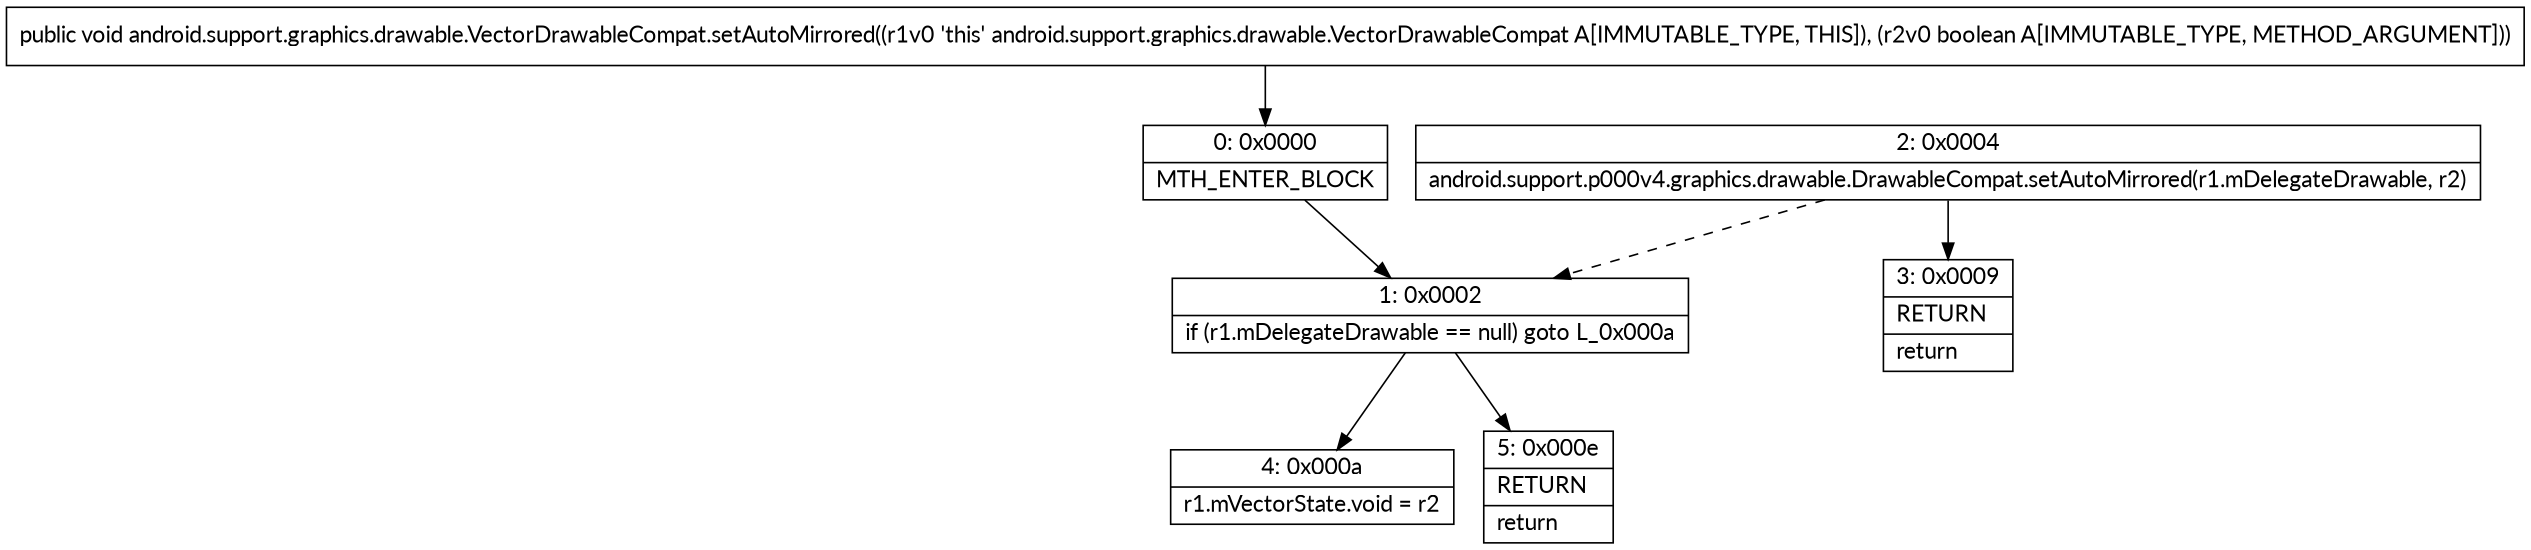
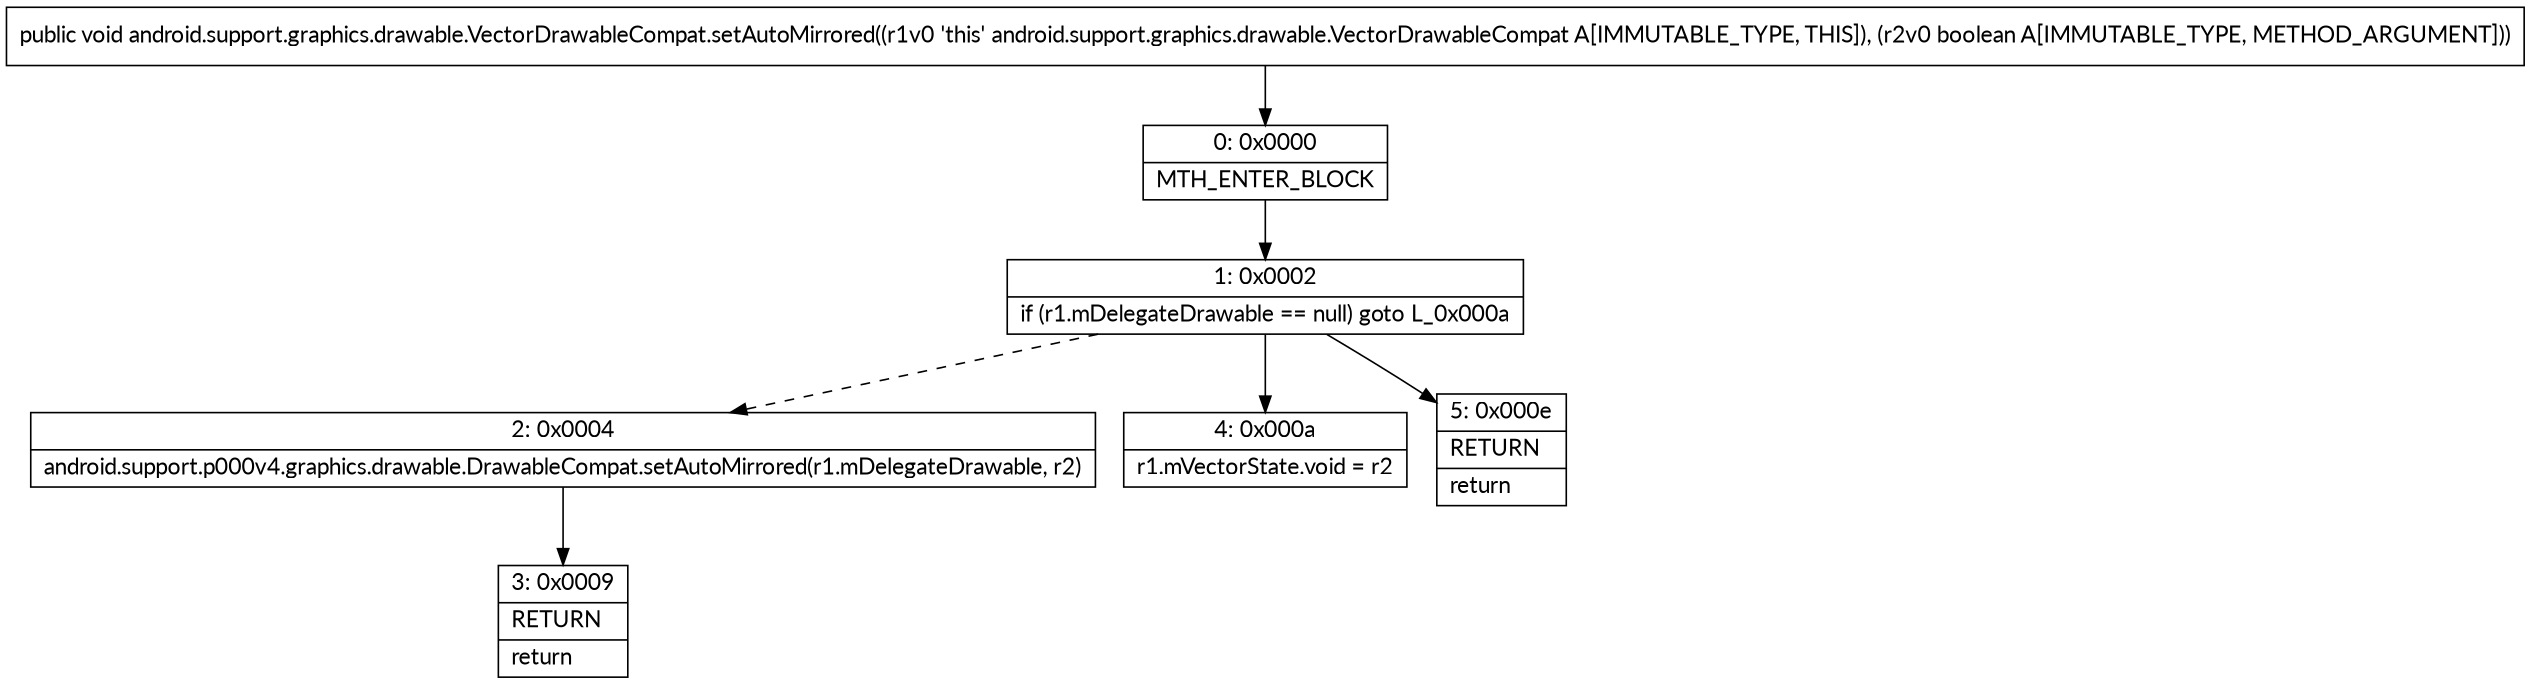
edge "2: 0x0004" -> "1: 0x0002": reversed
